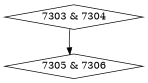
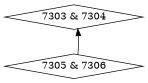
edge "7303 & 7304" -> "7305 & 7306": reversed
